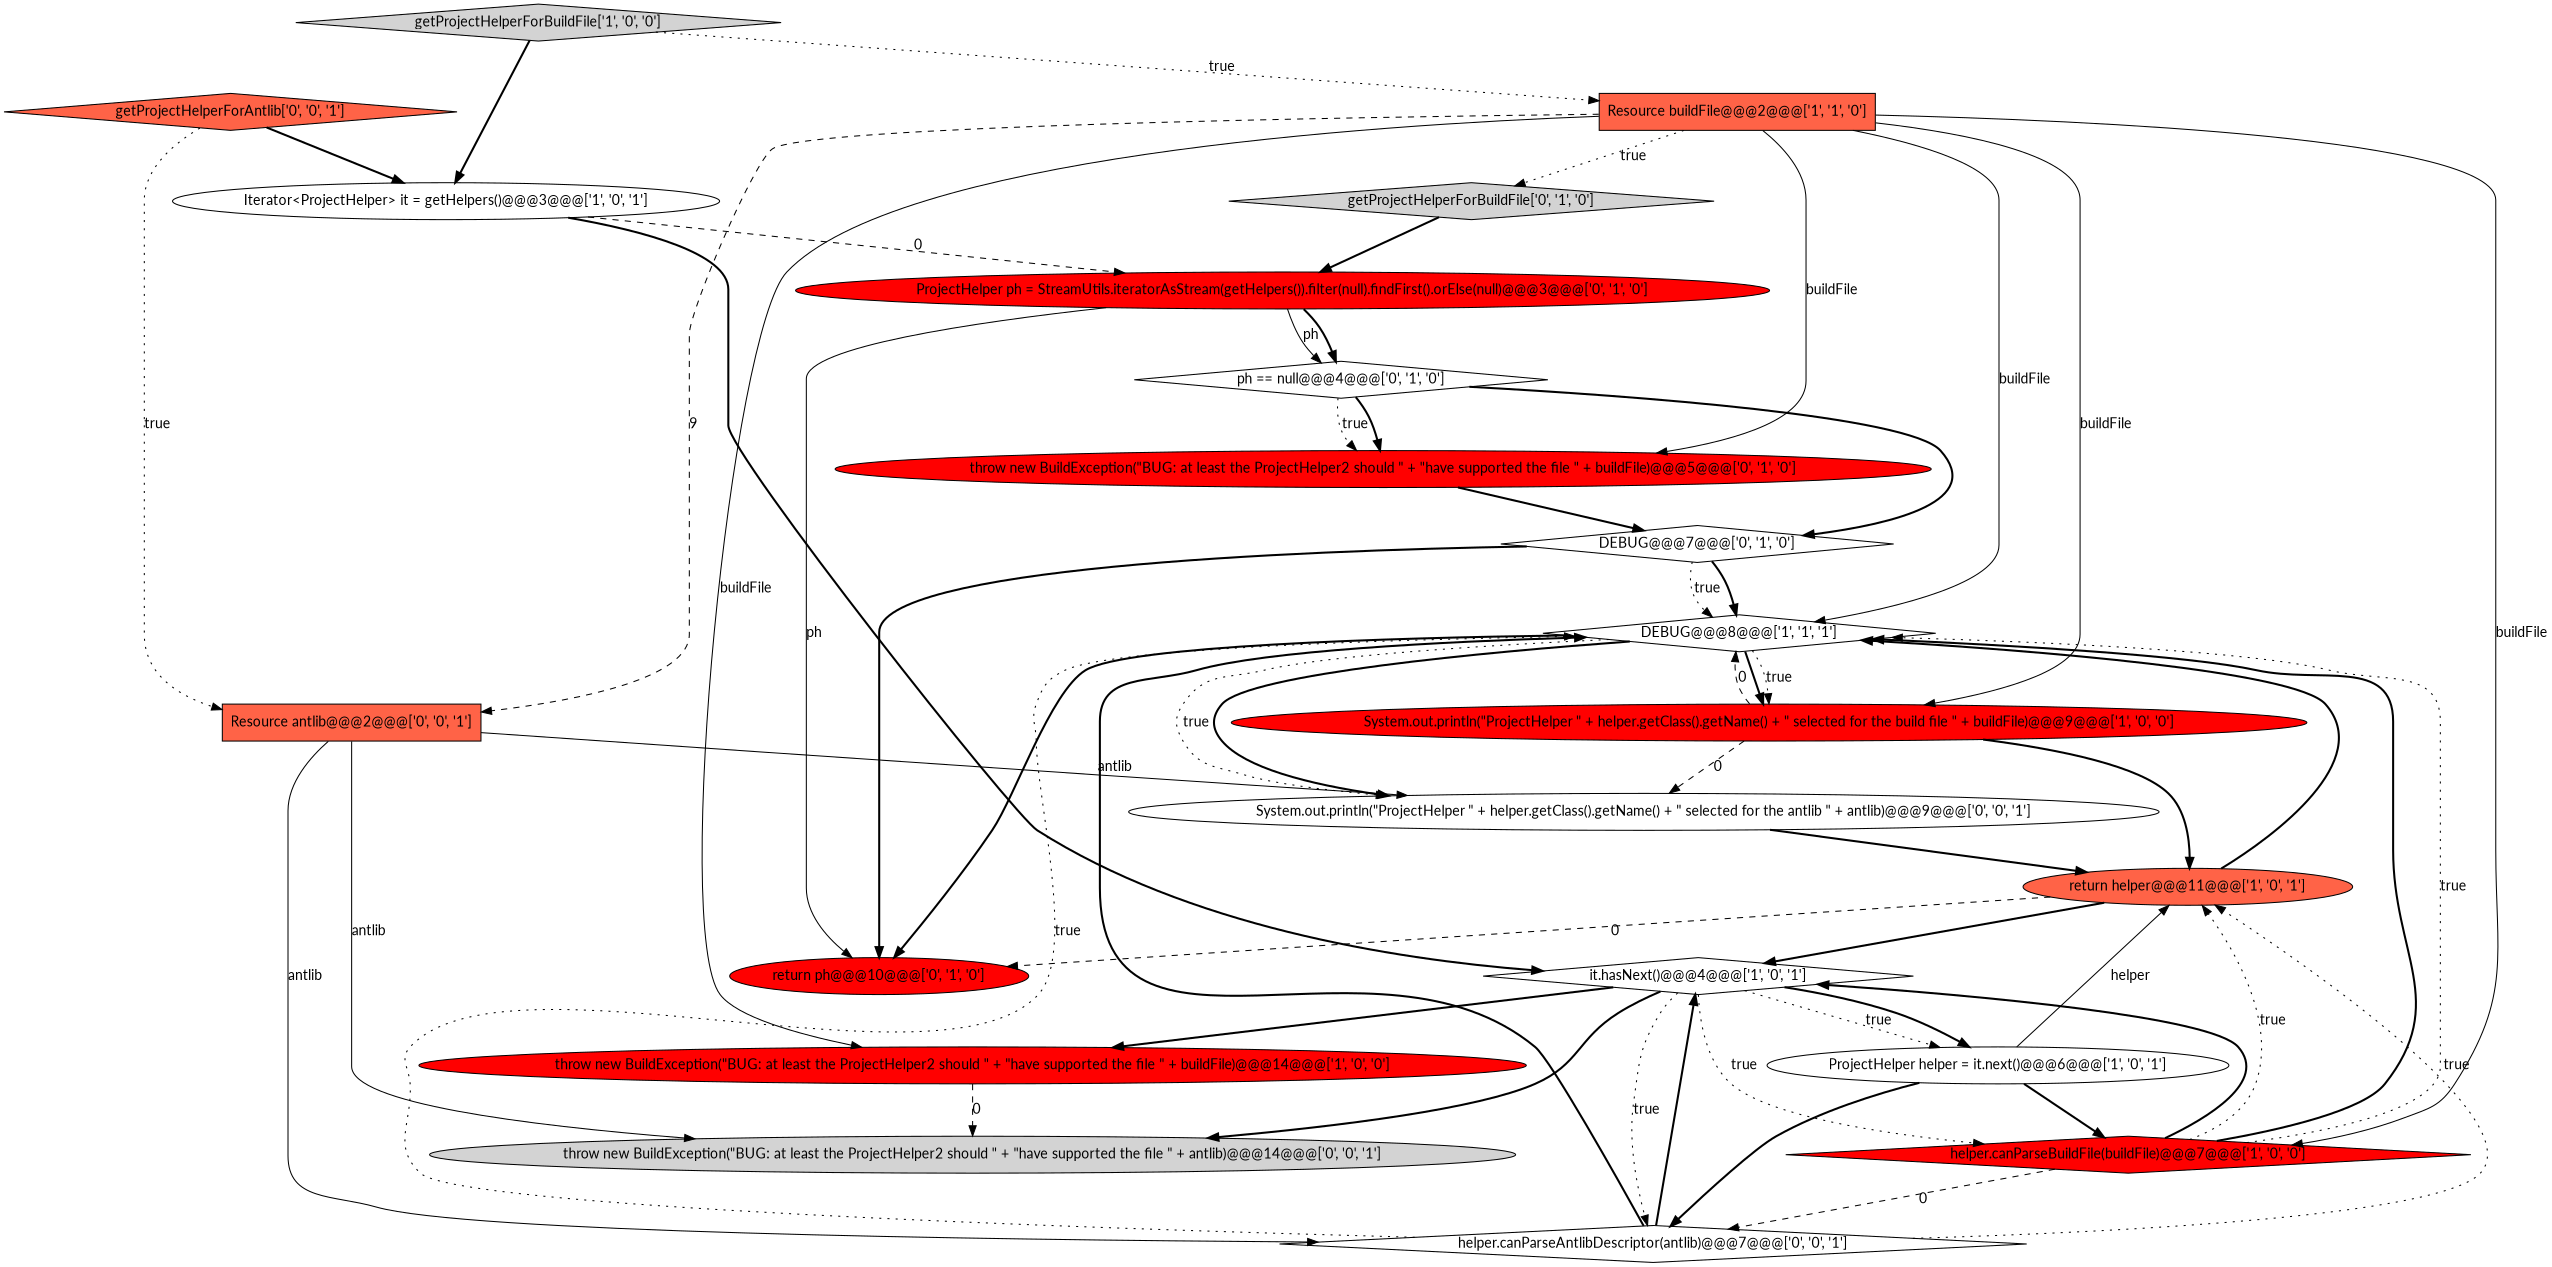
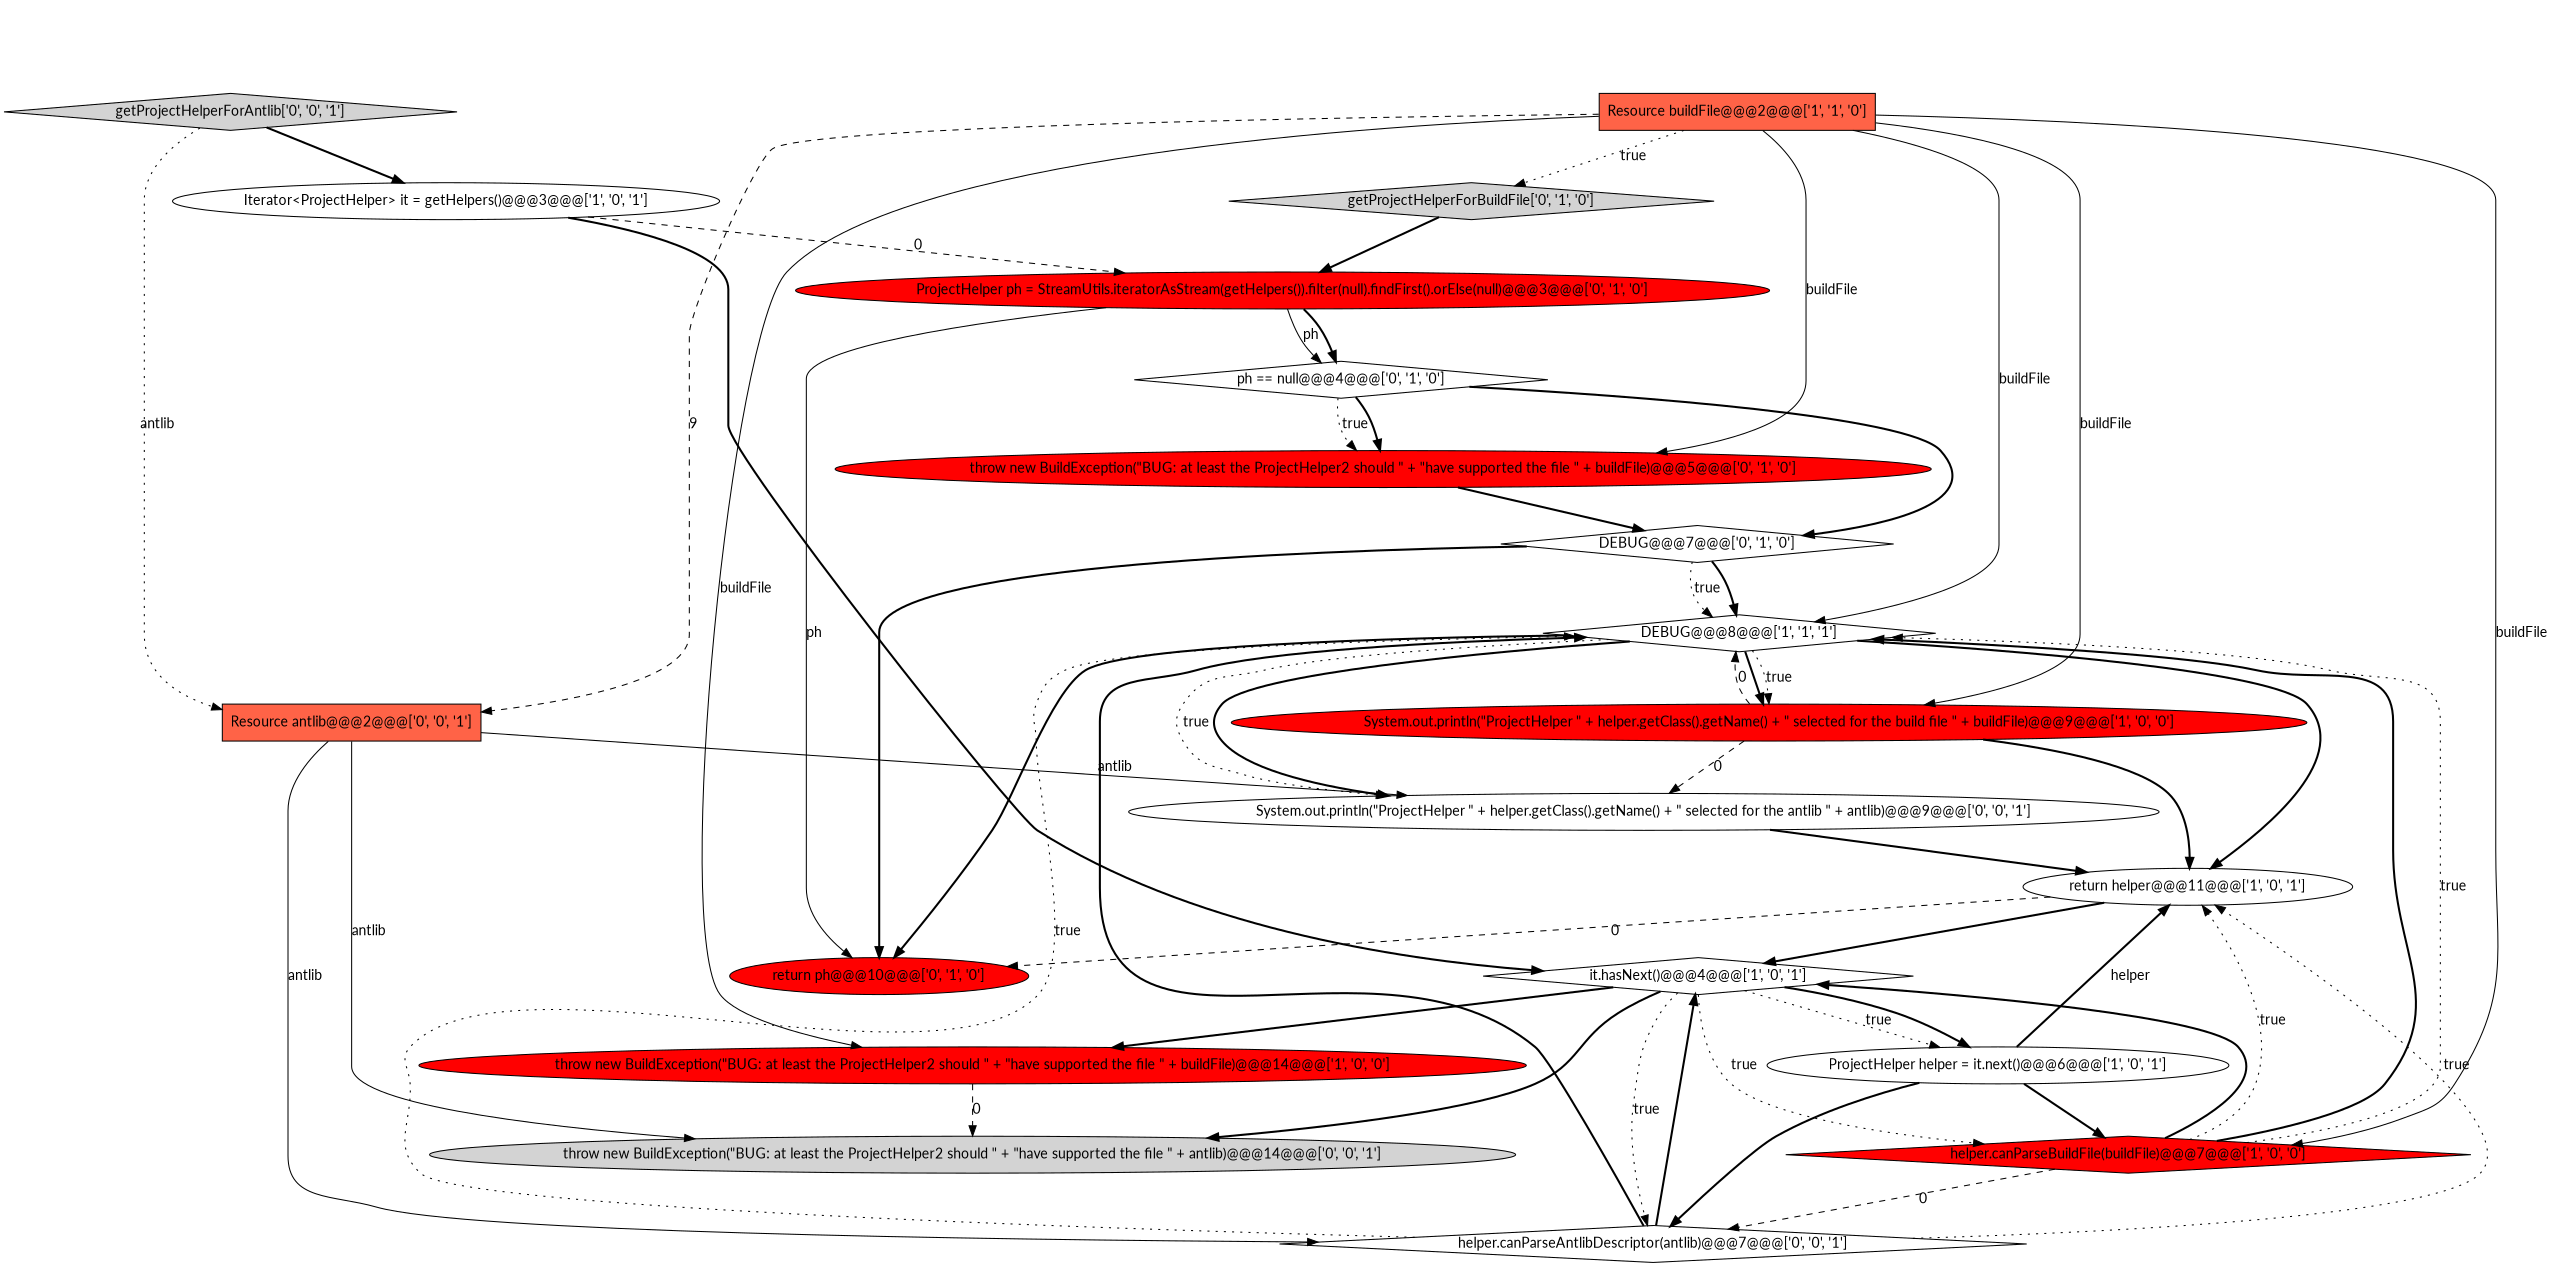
node "getProjectHelperForBuildFile['1', '0', '0']": removed
node "getProjectHelperForAntlib['0', '0', '1']": fillcolor tomato -> lightgray
edge "getProjectHelperForAntlib['0', '0', '1']" -> "Resource antlib@@@2@@@['0', '0', '1']": label "true" -> "antlib"
edge "return helper@@@11@@@['1', '0', '1']" -> "DEBUG@@@8@@@['1', '1', '1']": reversed
node "return helper@@@11@@@['1', '0', '1']": fillcolor tomato -> white
edge "ProjectHelper helper = it.next()@@@6@@@['1', '0', '1']" -> "return helper@@@11@@@['1', '0', '1']": style solid -> bold
